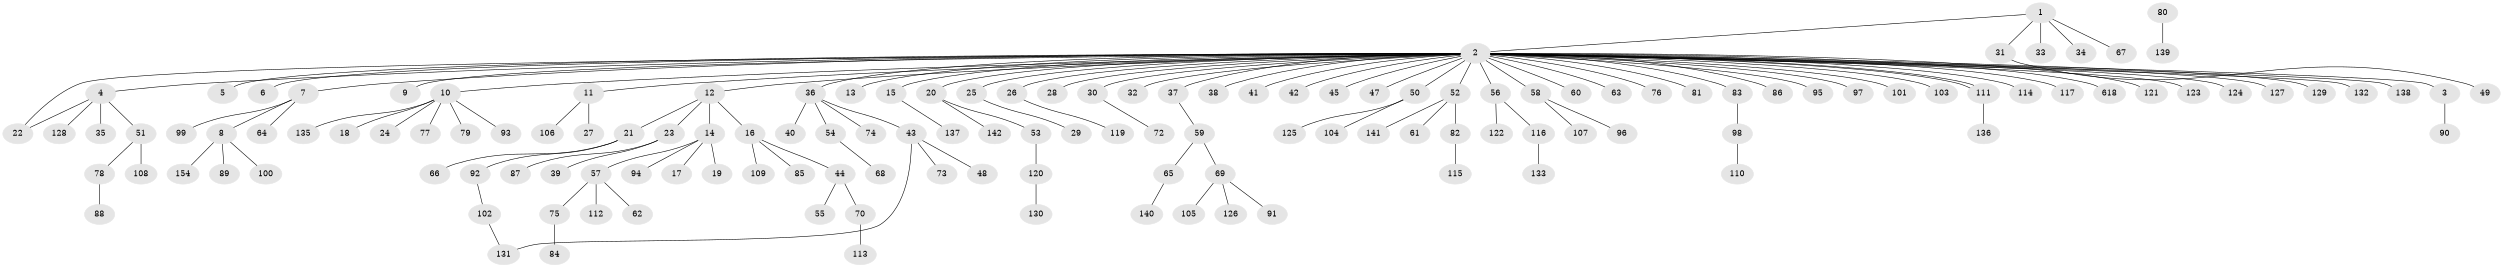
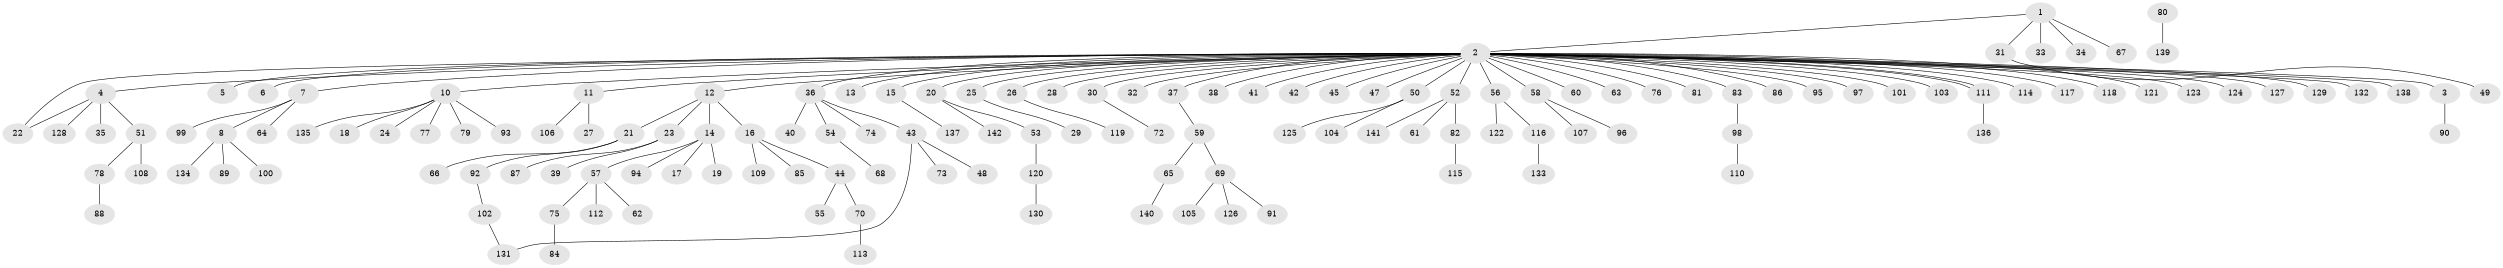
node "9": removed
node "618": label "618" -> "118"
node "154": label "154" -> "134"
